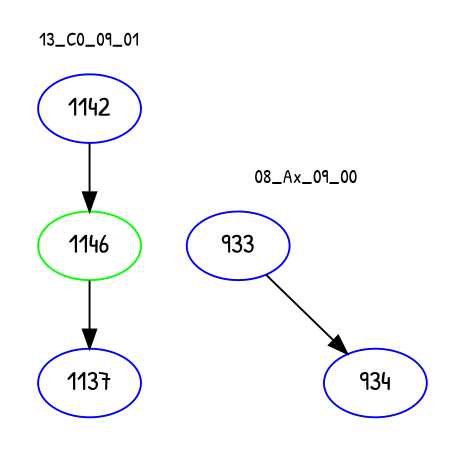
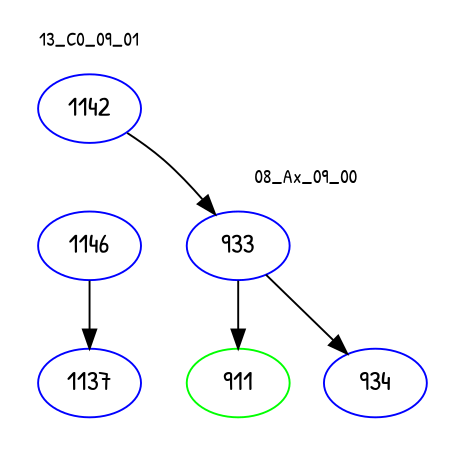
edge "1142" -> "1146": now "1142" -> "933"
node "1146": color green -> blue
node "911": added
